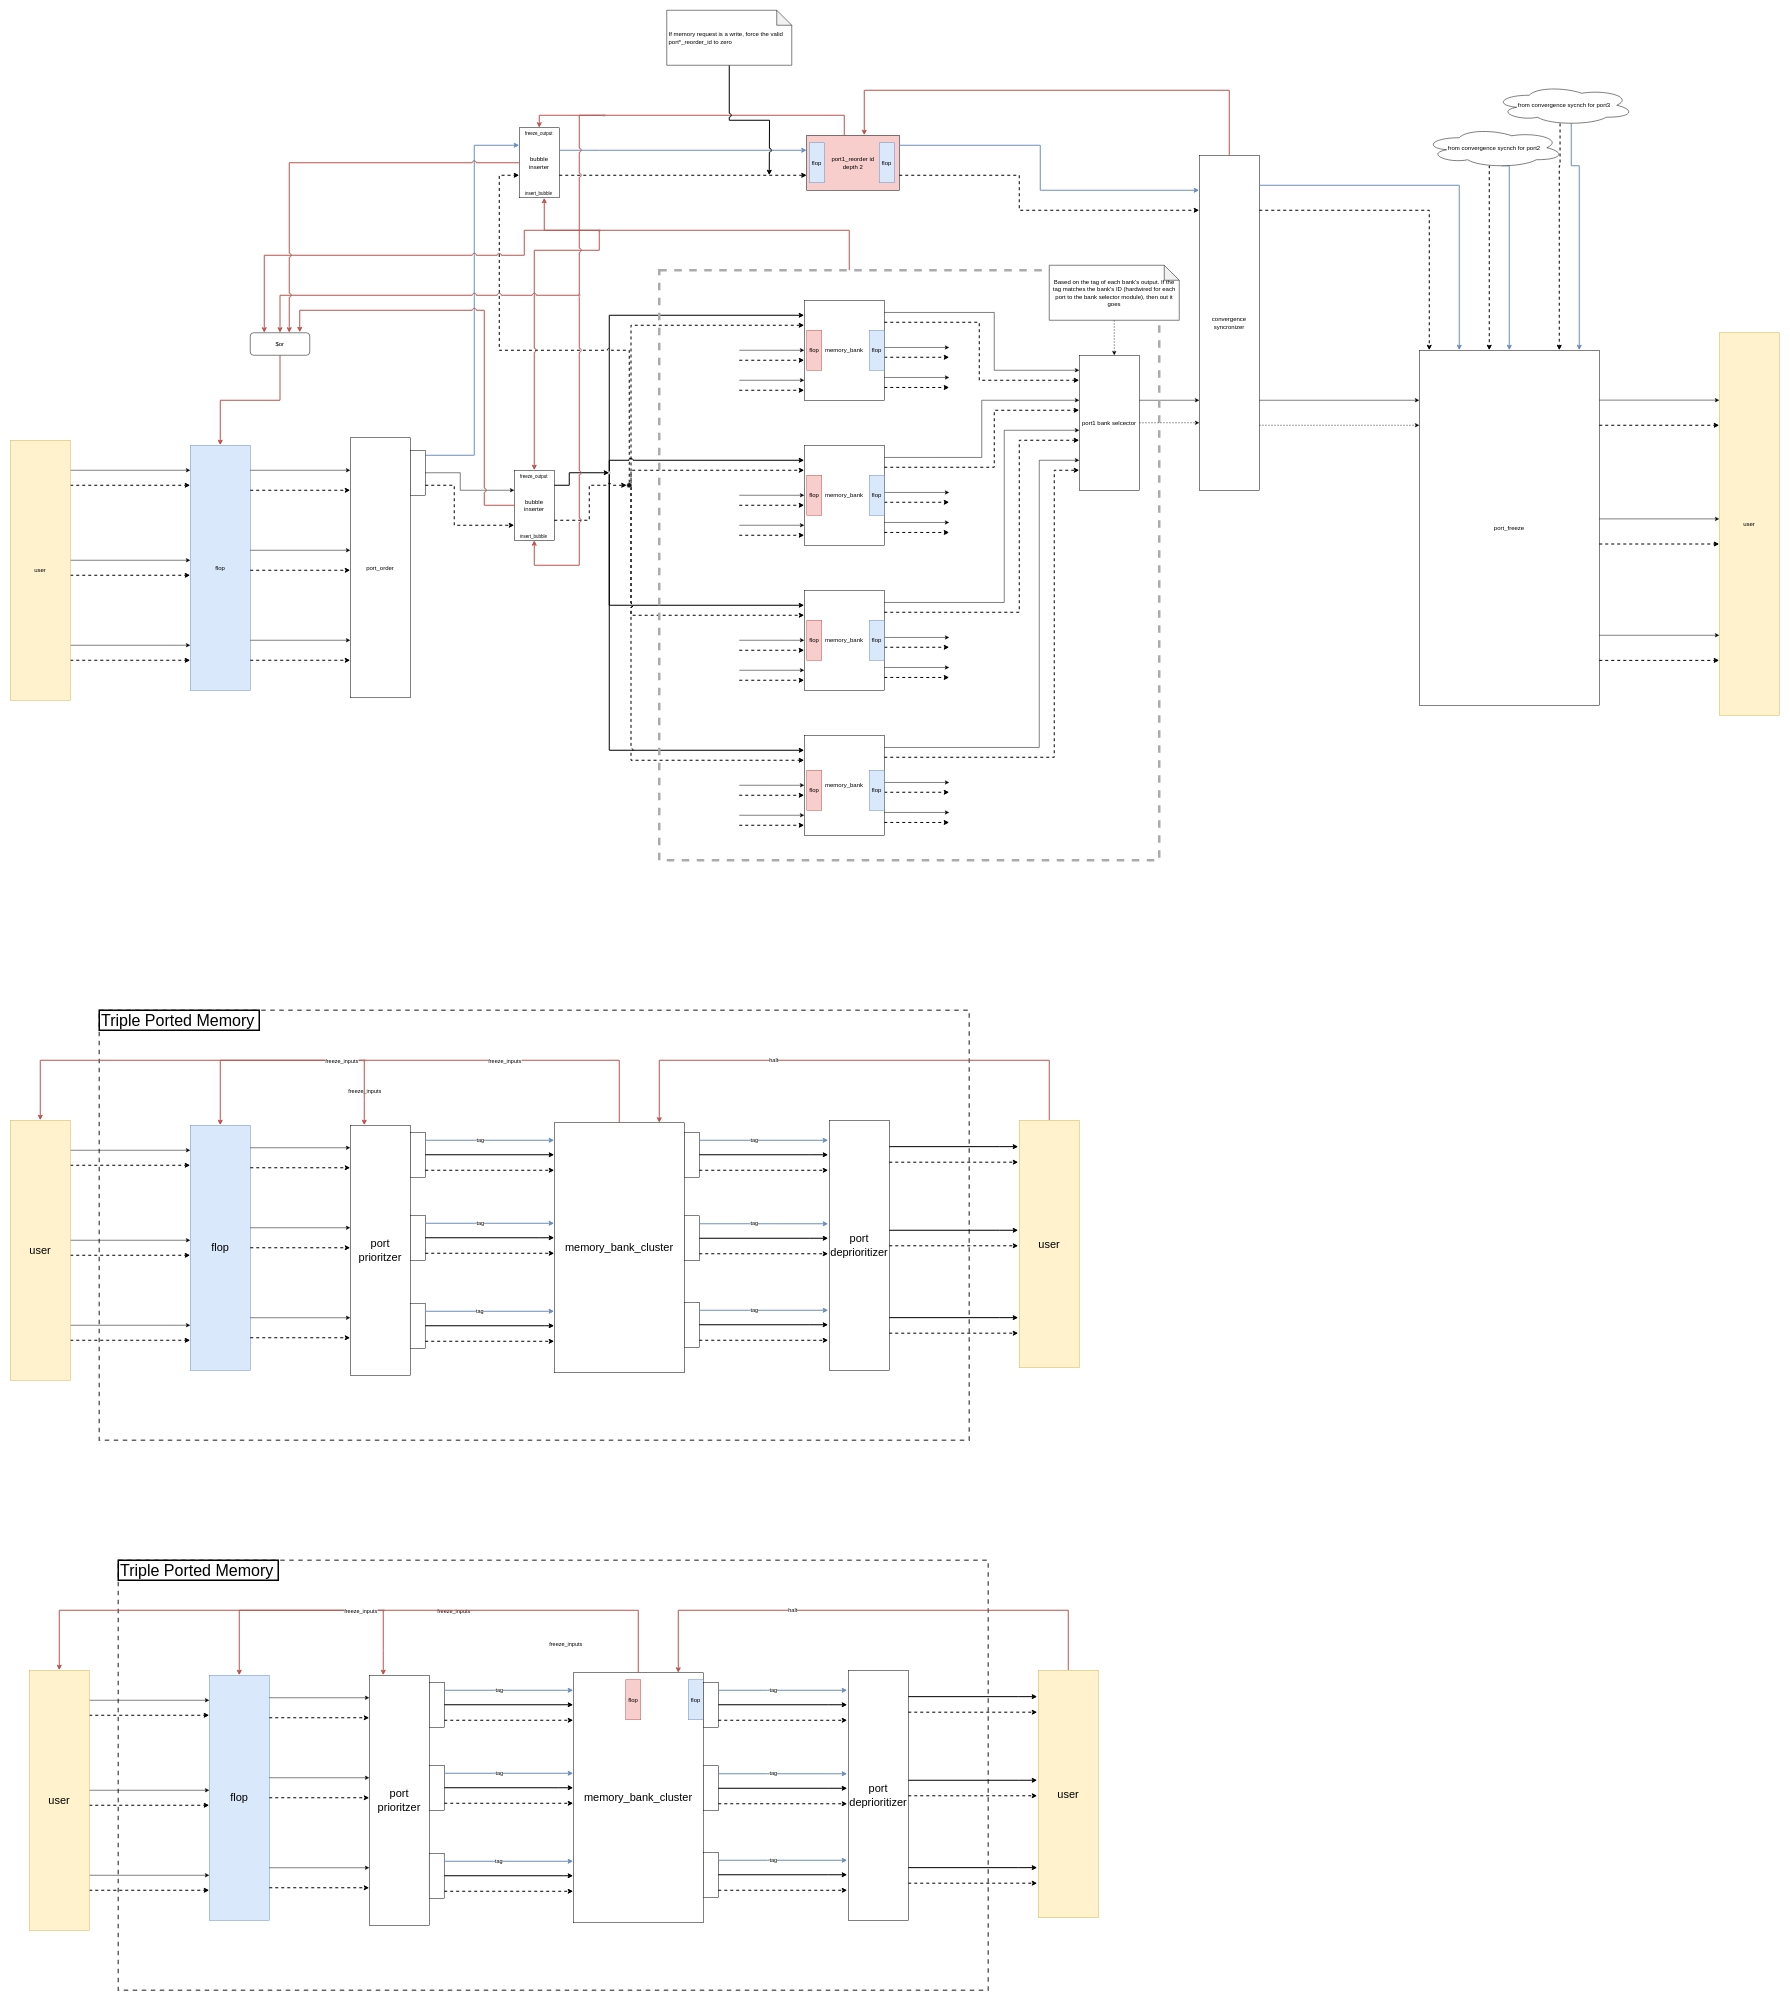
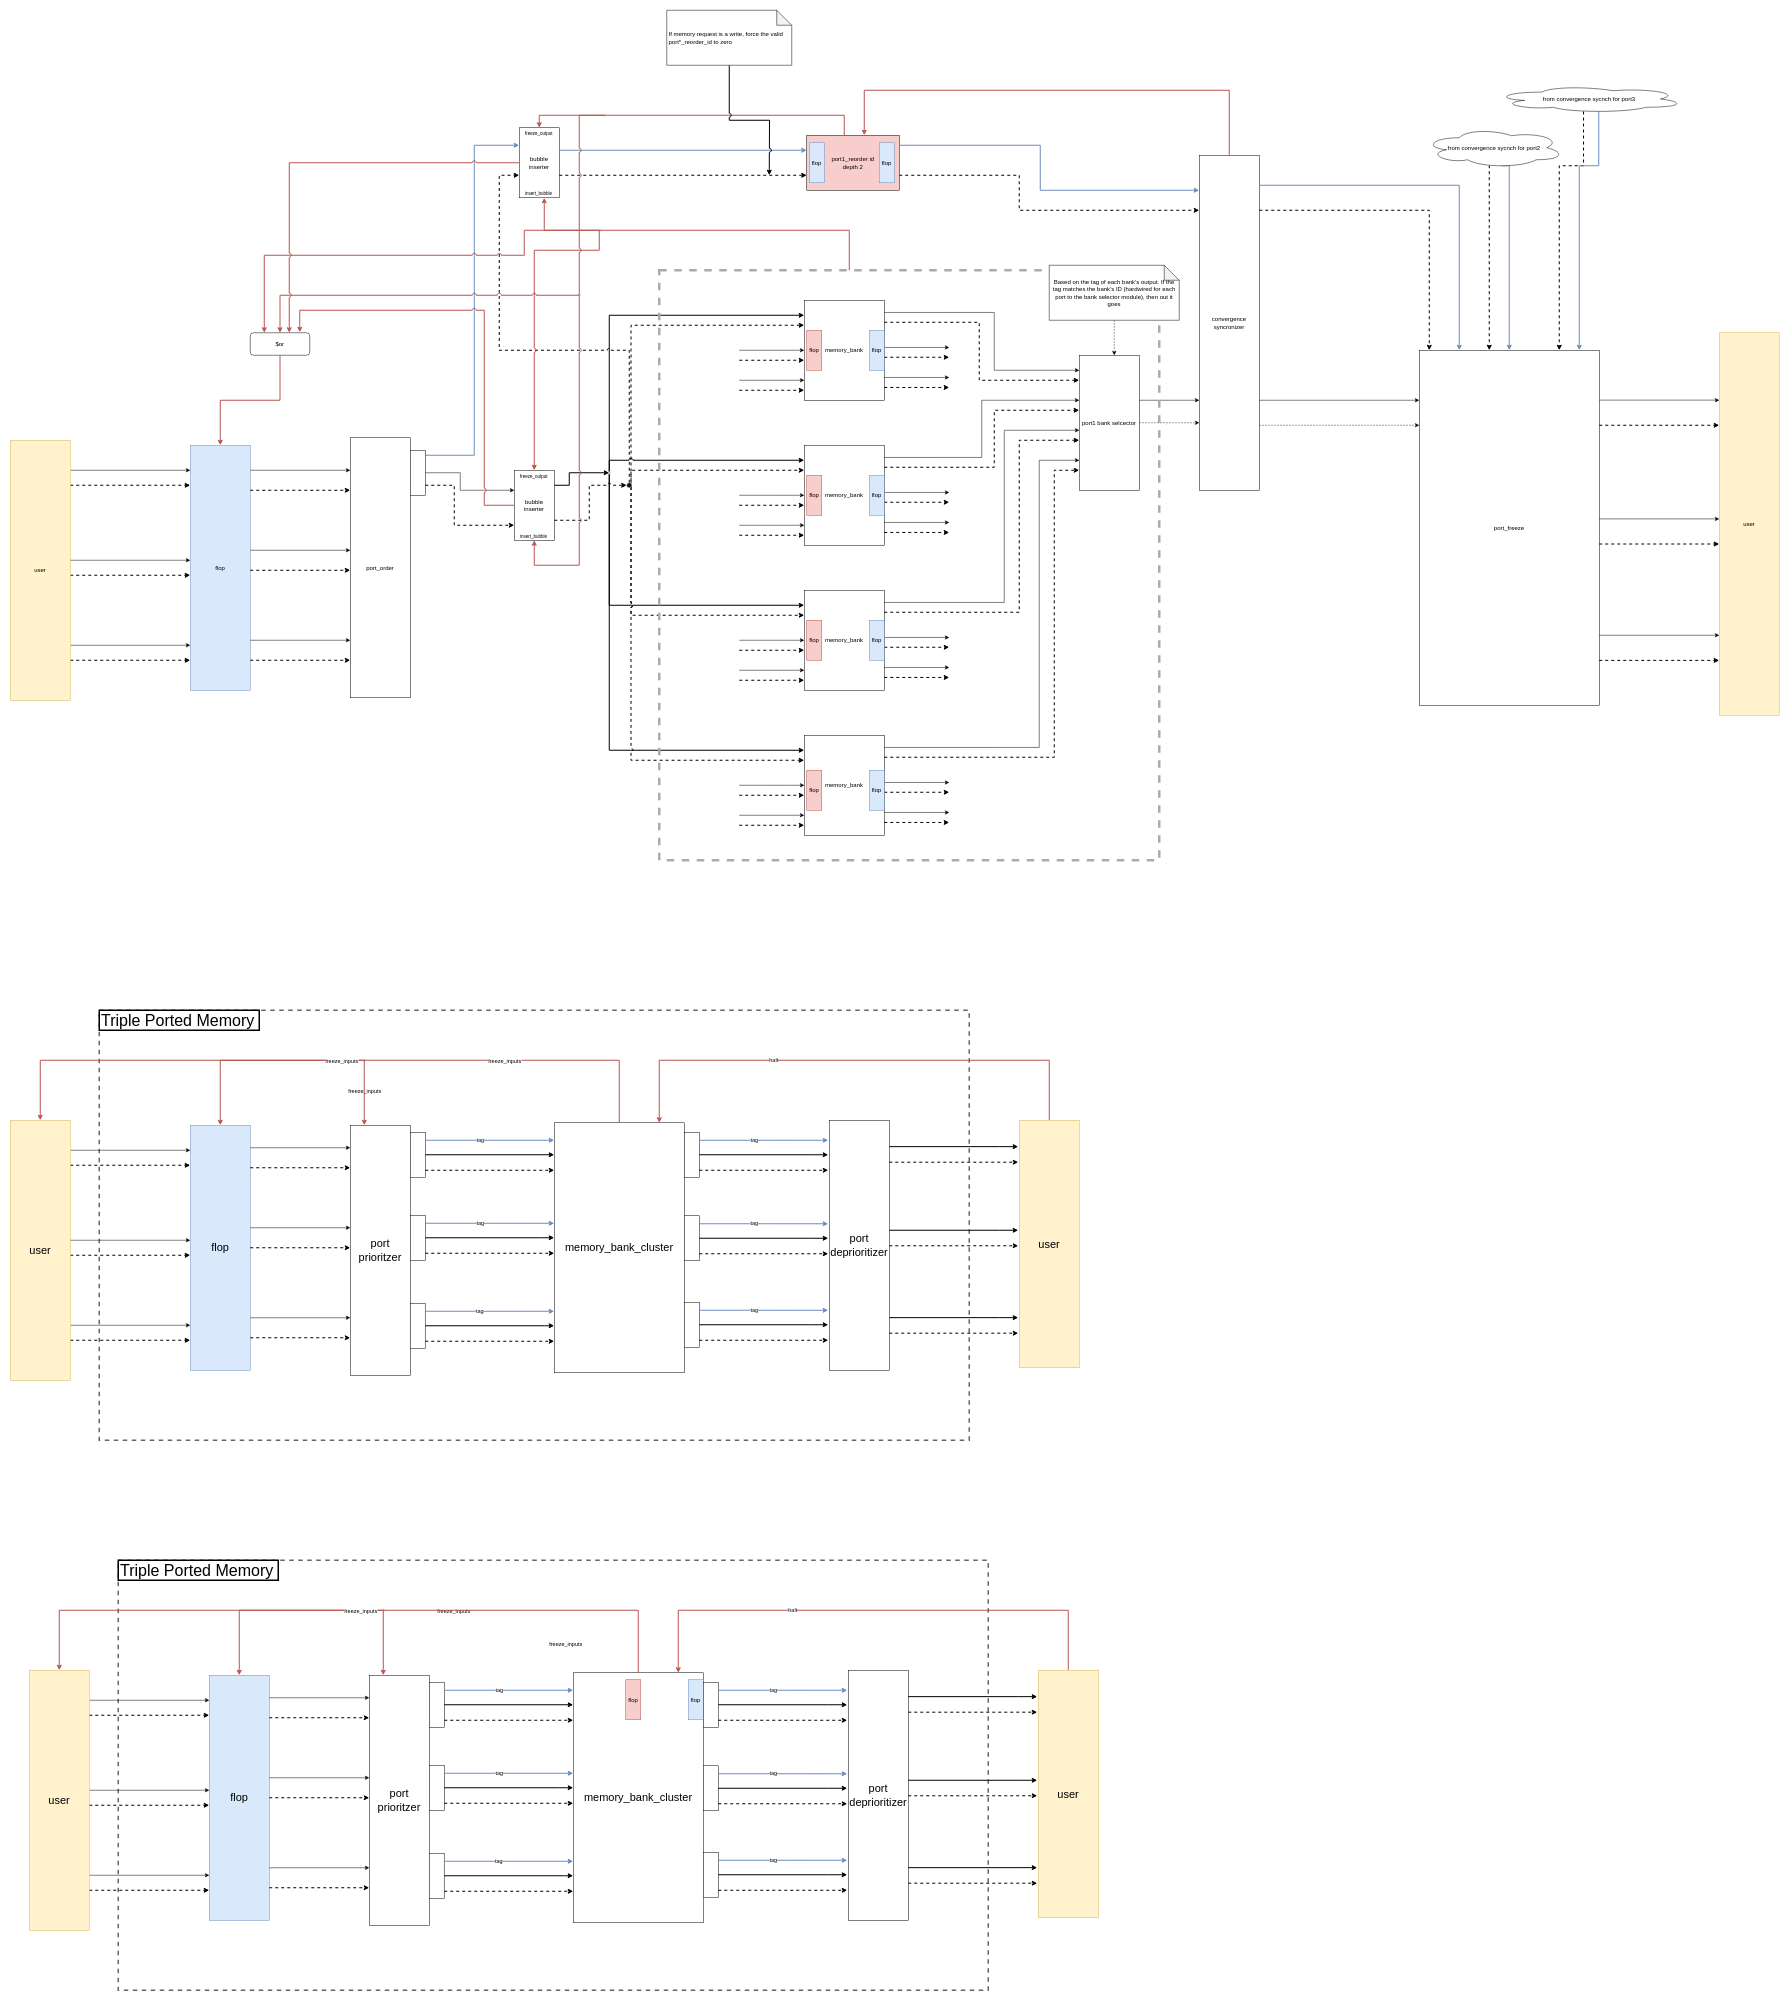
node "from convergence sycnch for port3": size 140x40 -> 190x28
